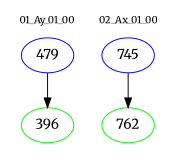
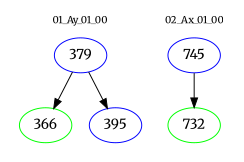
node "479": label "479" -> "379"
node "396": label "396" -> "366"
node "395": added
node "762": label "762" -> "732"
